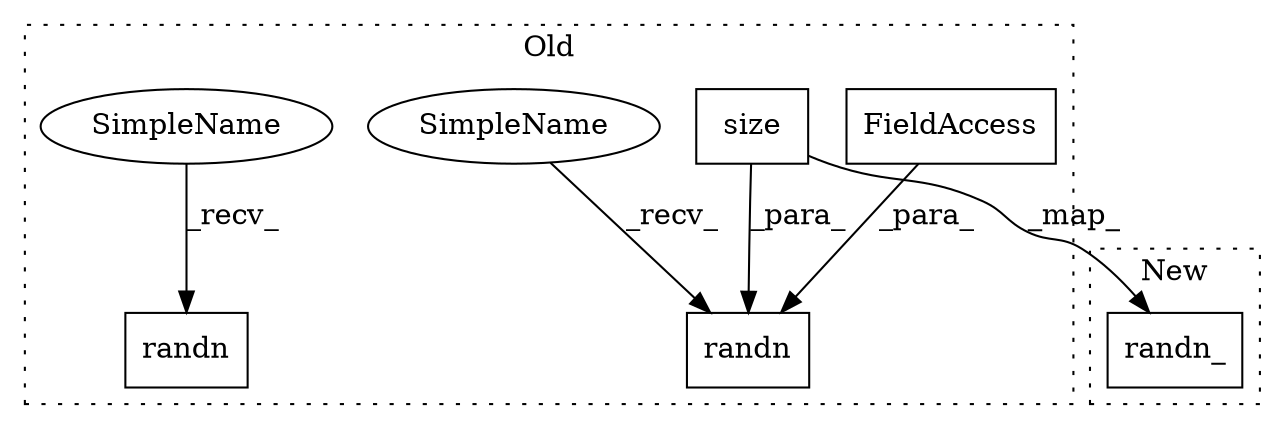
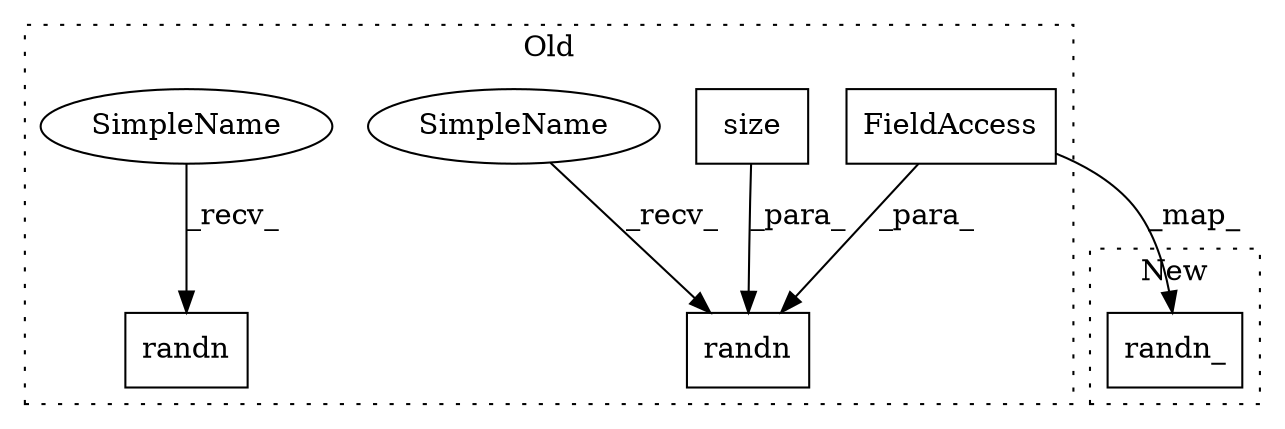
edge "size" -> "randn_": now "FieldAccess" -> "randn_"
